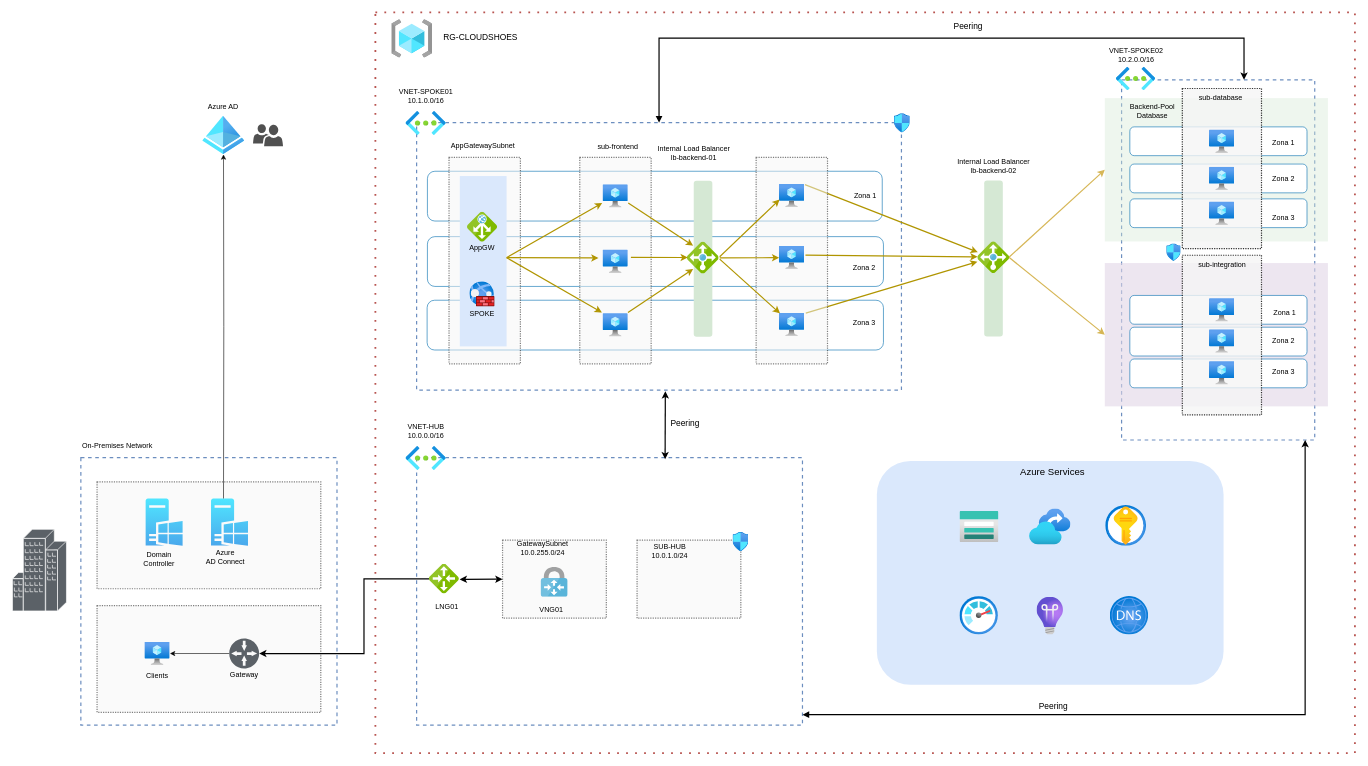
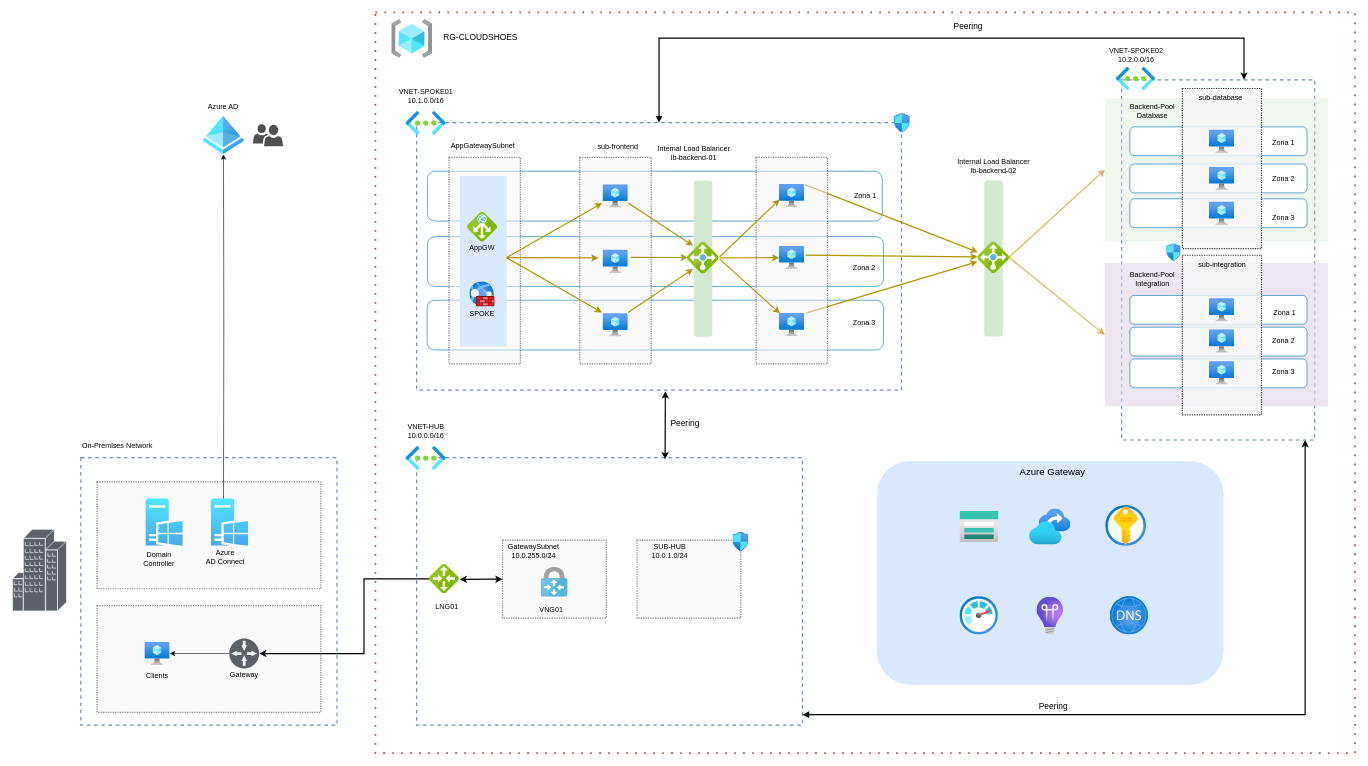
node "Backend-Pool Integration": added
node "Azure Services": label "Azure Services" -> "Azure Gateway"
node "GatewaySubnet 10.0.255.0/24": moved (542, 548) -> (533, 551)
